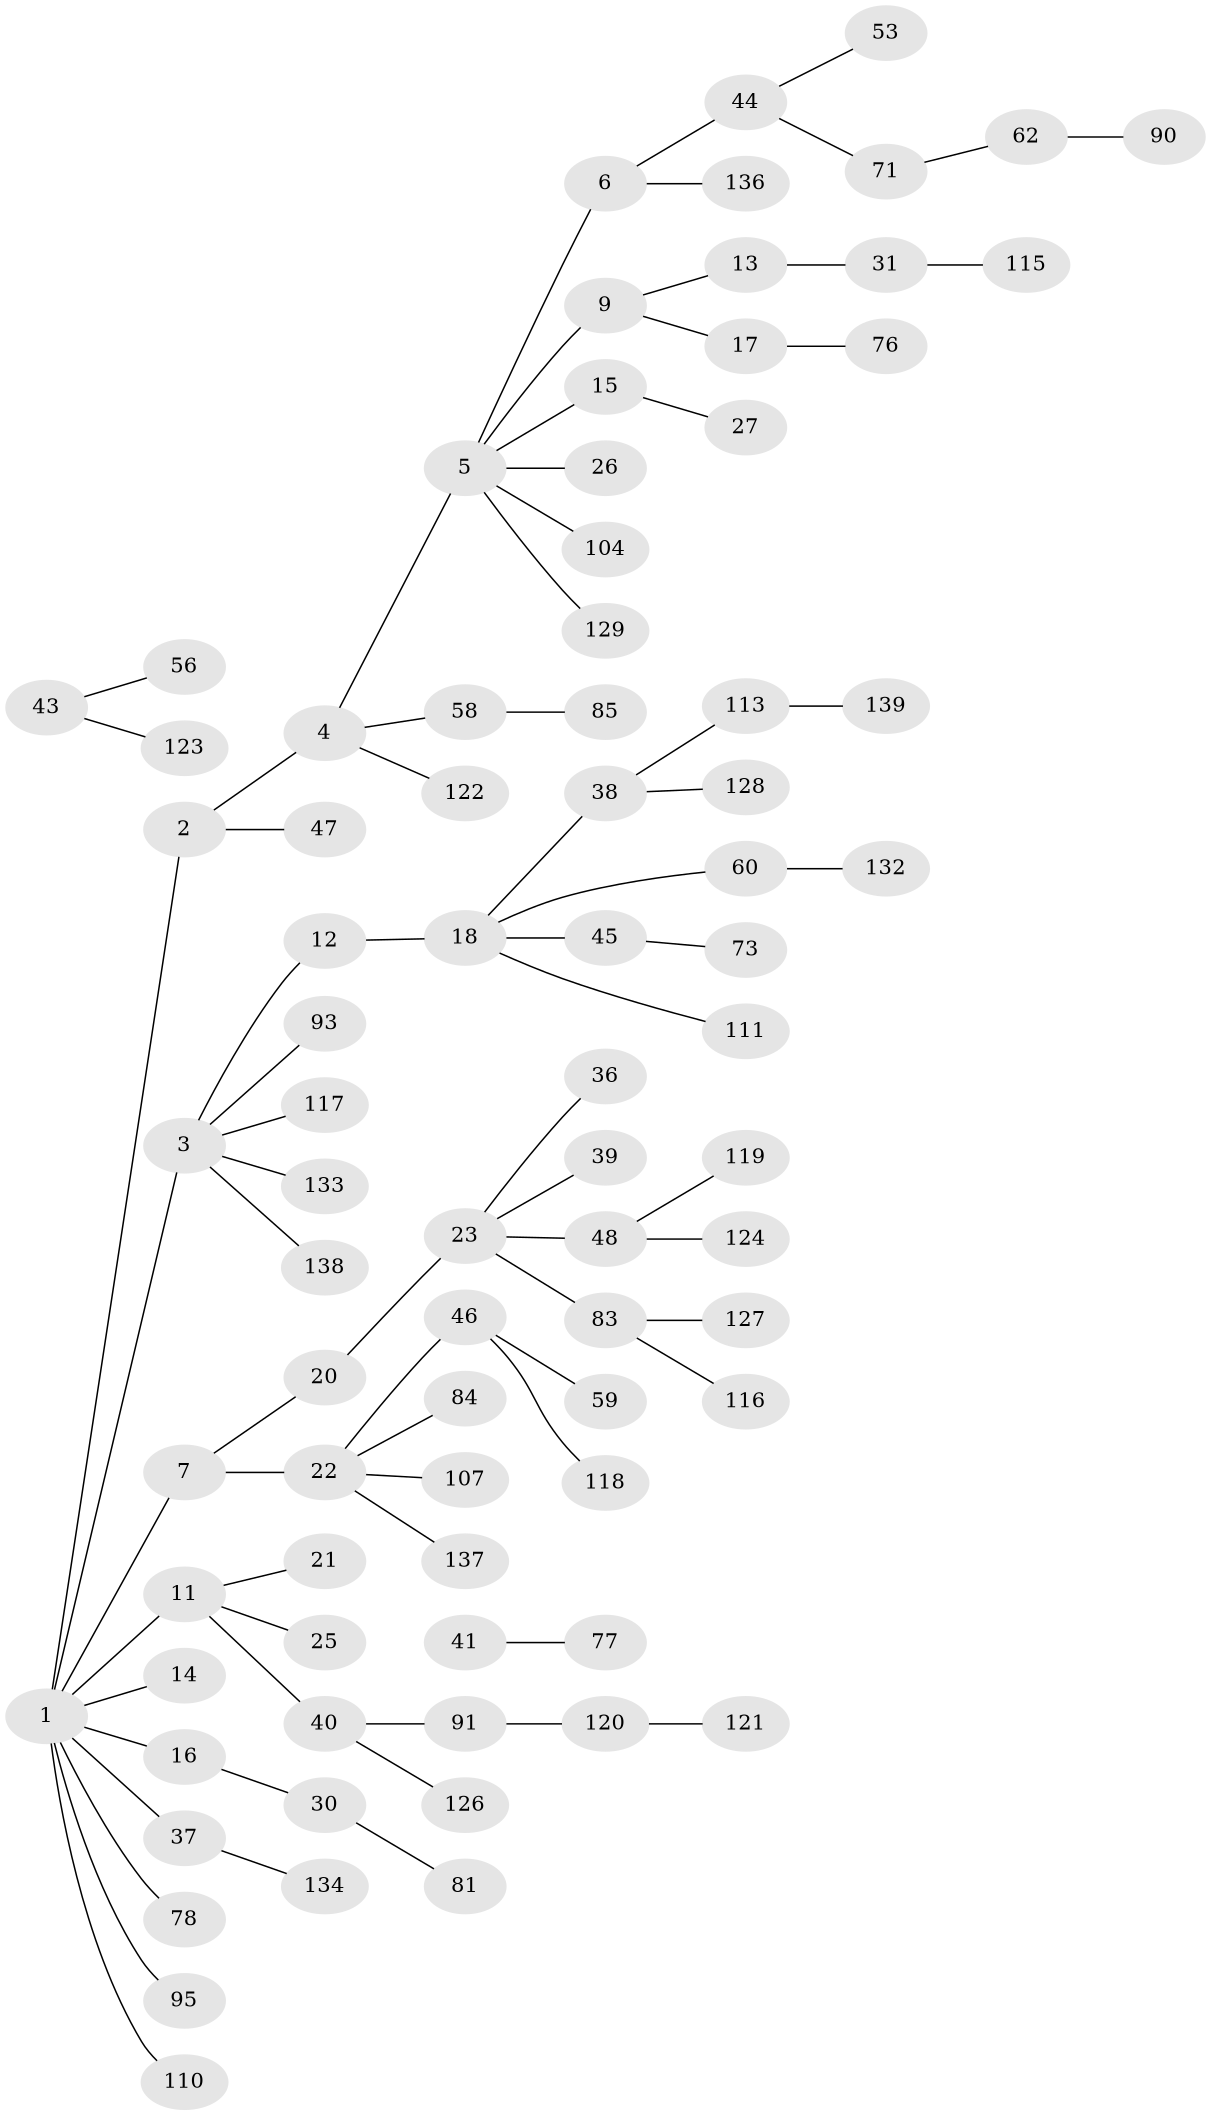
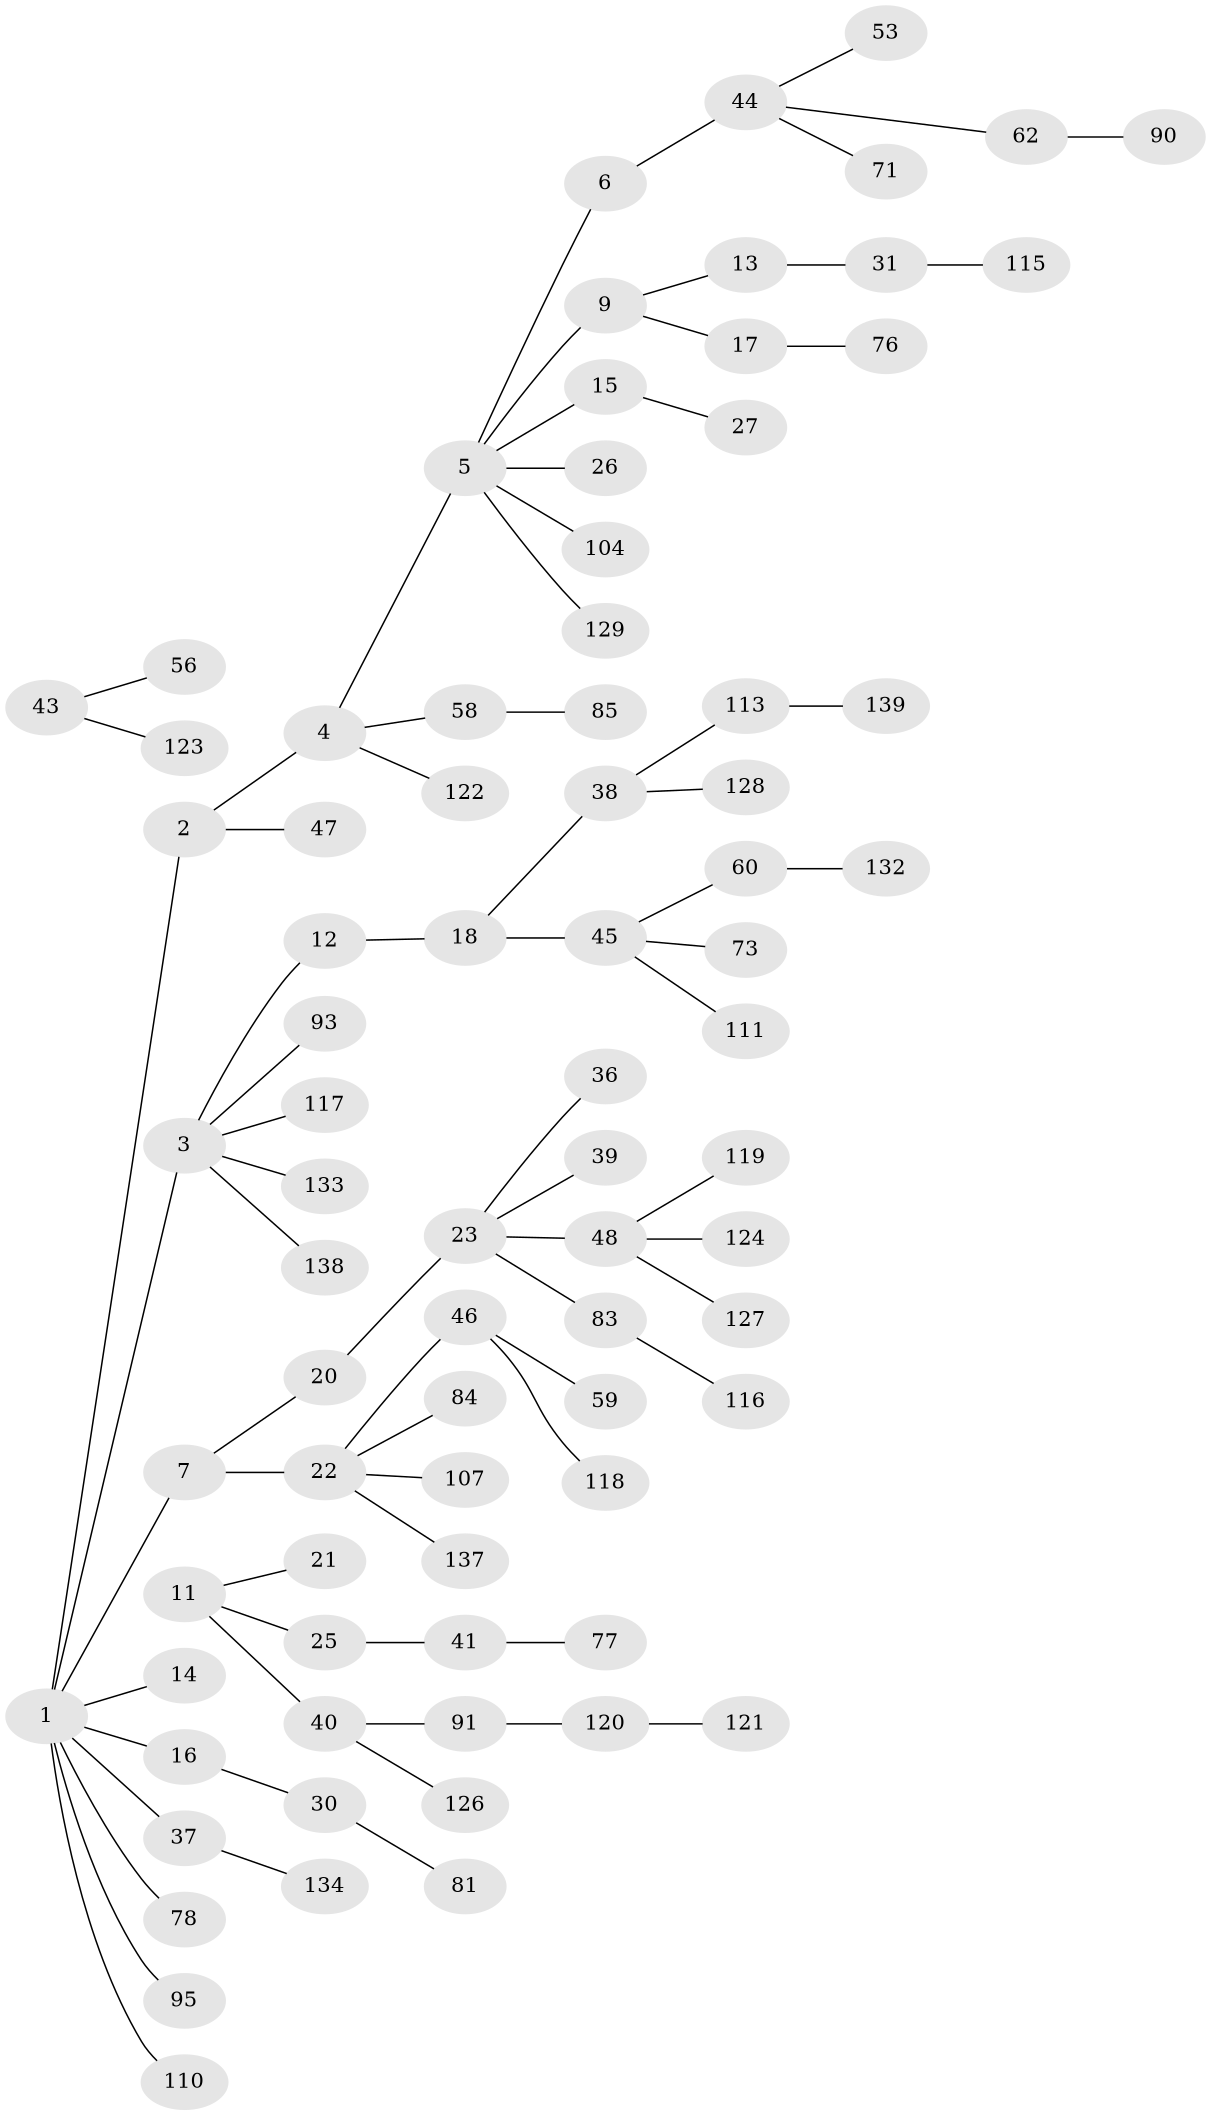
edge "62" -- "71": now "62" -- "44"
node "136": removed
edge "60" -- "18": now "60" -- "45"
edge "18" -- "111": now "45" -- "111"
edge "83" -- "127": now "48" -- "127"
edge "25" -- "41": added
edge "11" -- "1": removed
